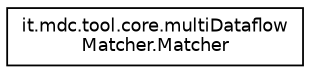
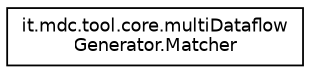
node "it.mdc.tool.core.multiDataflow Matcher.Matcher": label "it.mdc.tool.core.multiDataflow Matcher.Matcher" -> "it.mdc.tool.core.multiDataflow Generator.Matcher"
